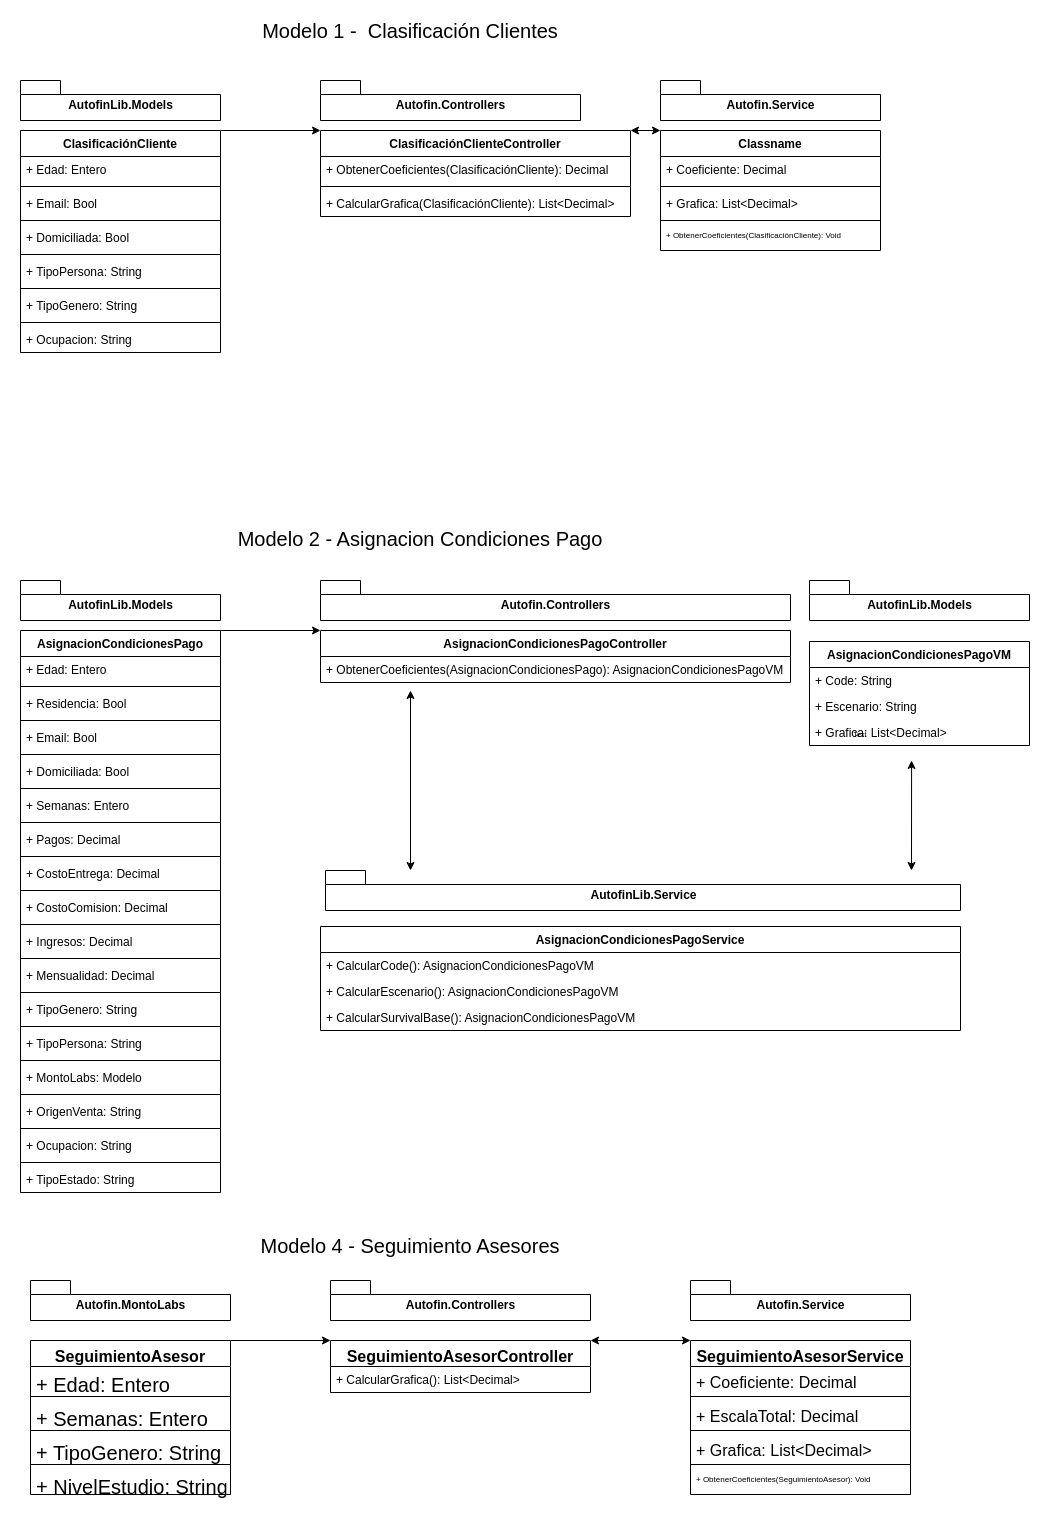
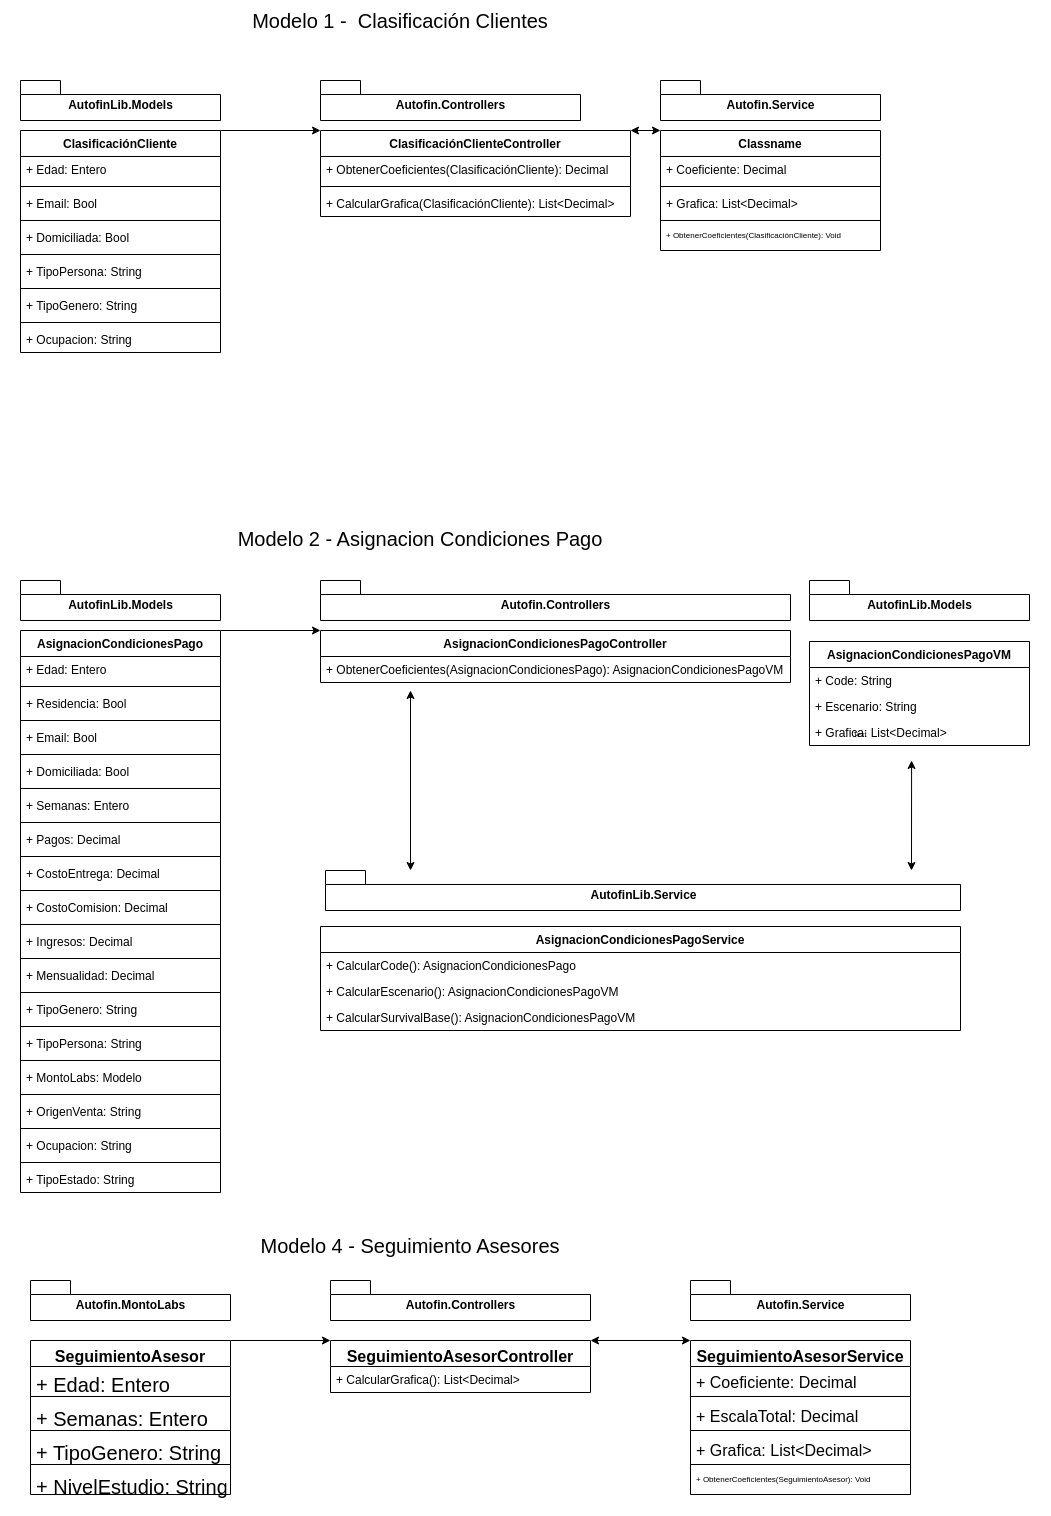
node "Modelo 1 - Clasificación Clientes": moved (411, 31) -> (401, 21)
node "+ CalcularCode(): AsignacionCondicionesPagoVM": label "+ CalcularCode(): AsignacionCondicionesPagoVM" -> "+ CalcularCode(): AsignacionCondicionesPago"
